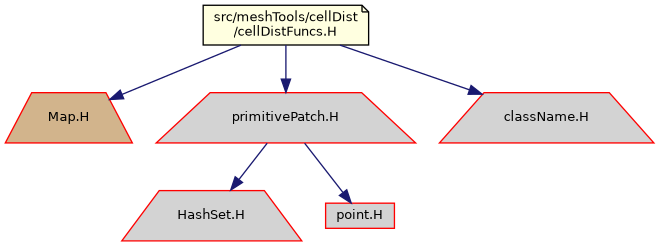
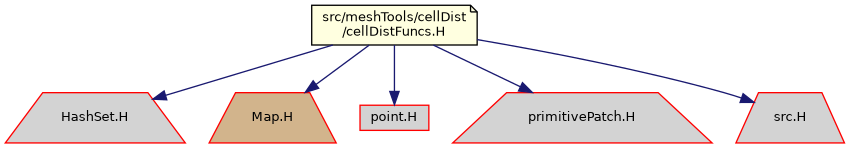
node "className.H": label "className.H" -> "src.H"
edge "primitivePatch.H" -> "HashSet.H": now "src/meshTools/cellDist /cellDistFuncs.H" -> "HashSet.H"
edge "primitivePatch.H" -> "point.H": now "src/meshTools/cellDist /cellDistFuncs.H" -> "point.H"
